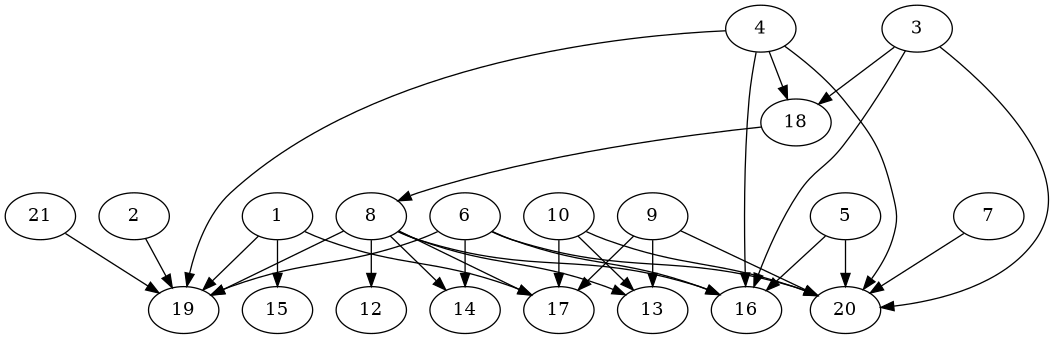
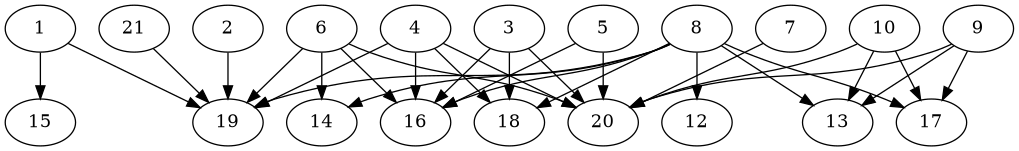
edge "18" -> "8": reversed
edge "1" -> "17": removed
